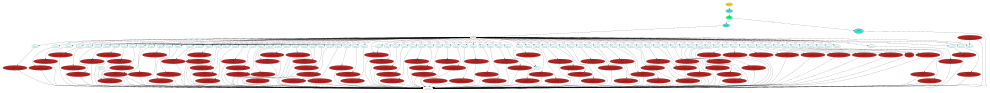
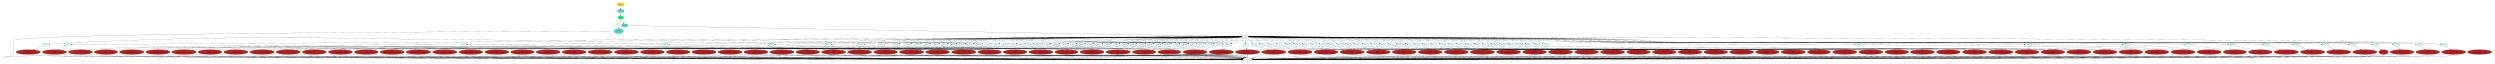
edge "838:CS" -> "875:NS Kt <= 64'h2de92c6f_592b0275;": now "838:CS" -> "896:CA"
edge "920:NS Kt <= 64'hd186b8c7_21c0c207;" -> "920:CA": reversed
edge "853:CA" -> "853:NS Kt <= 64'hab1c5ed5_da6d8118;": added
edge "906:NS Kt <= 64'h34b0bcb5_e19b48a8;" -> "847:CA": now "906:NS Kt <= 64'h34b0bcb5_e19b48a8;" -> "Leaf_830:AL"
